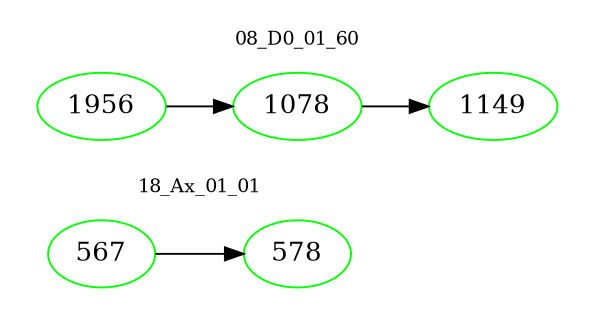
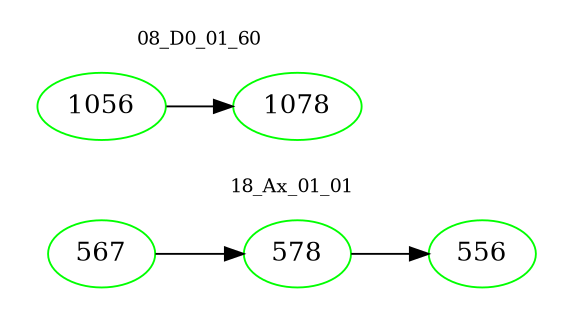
node "1956": label "1956" -> "1056"
node "1149": removed
node "556": added
